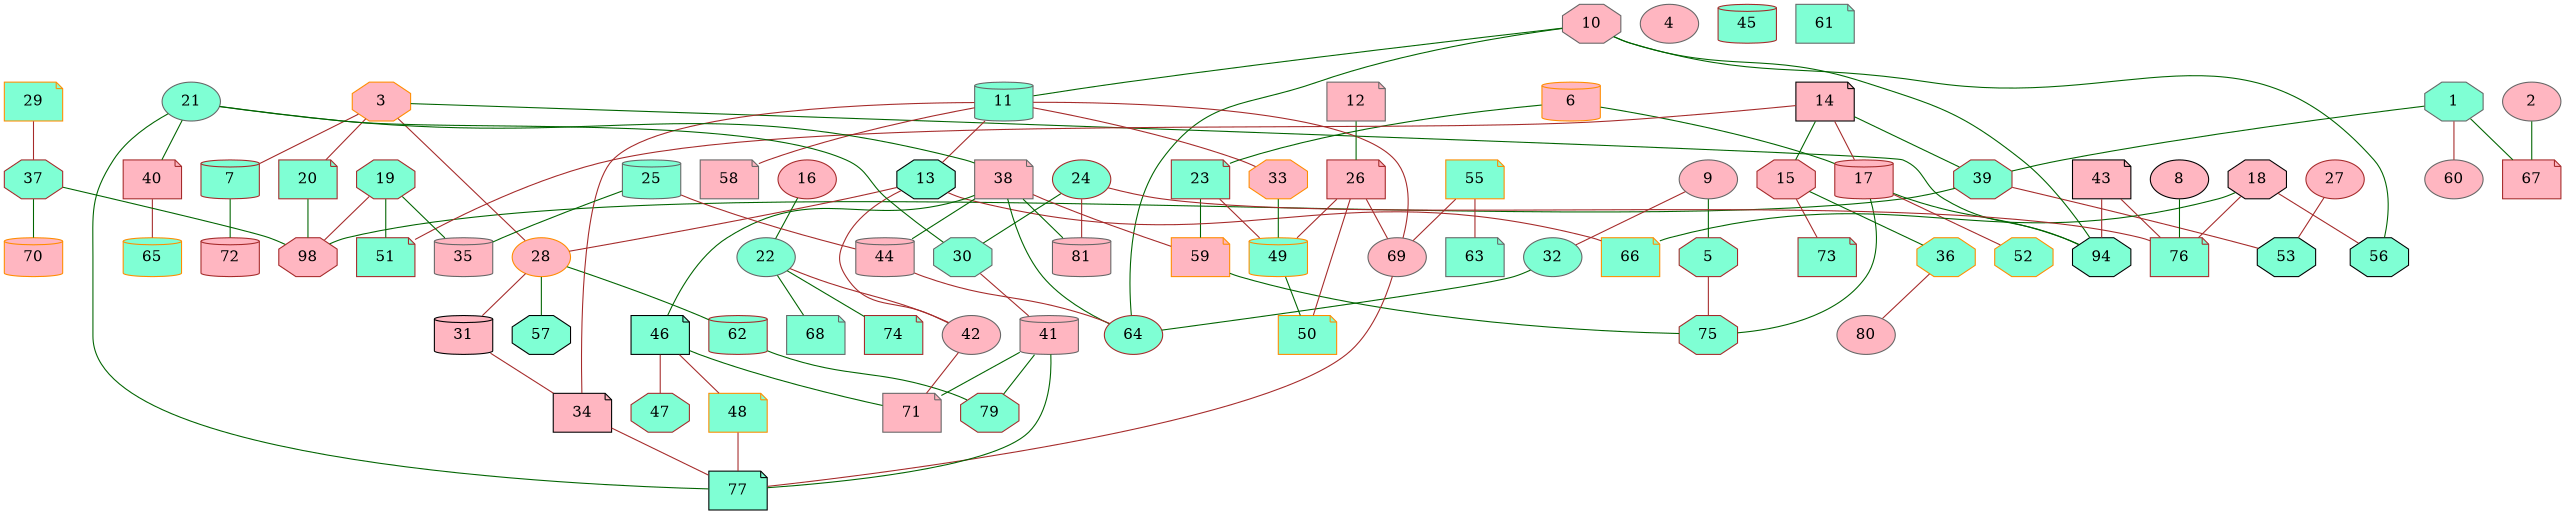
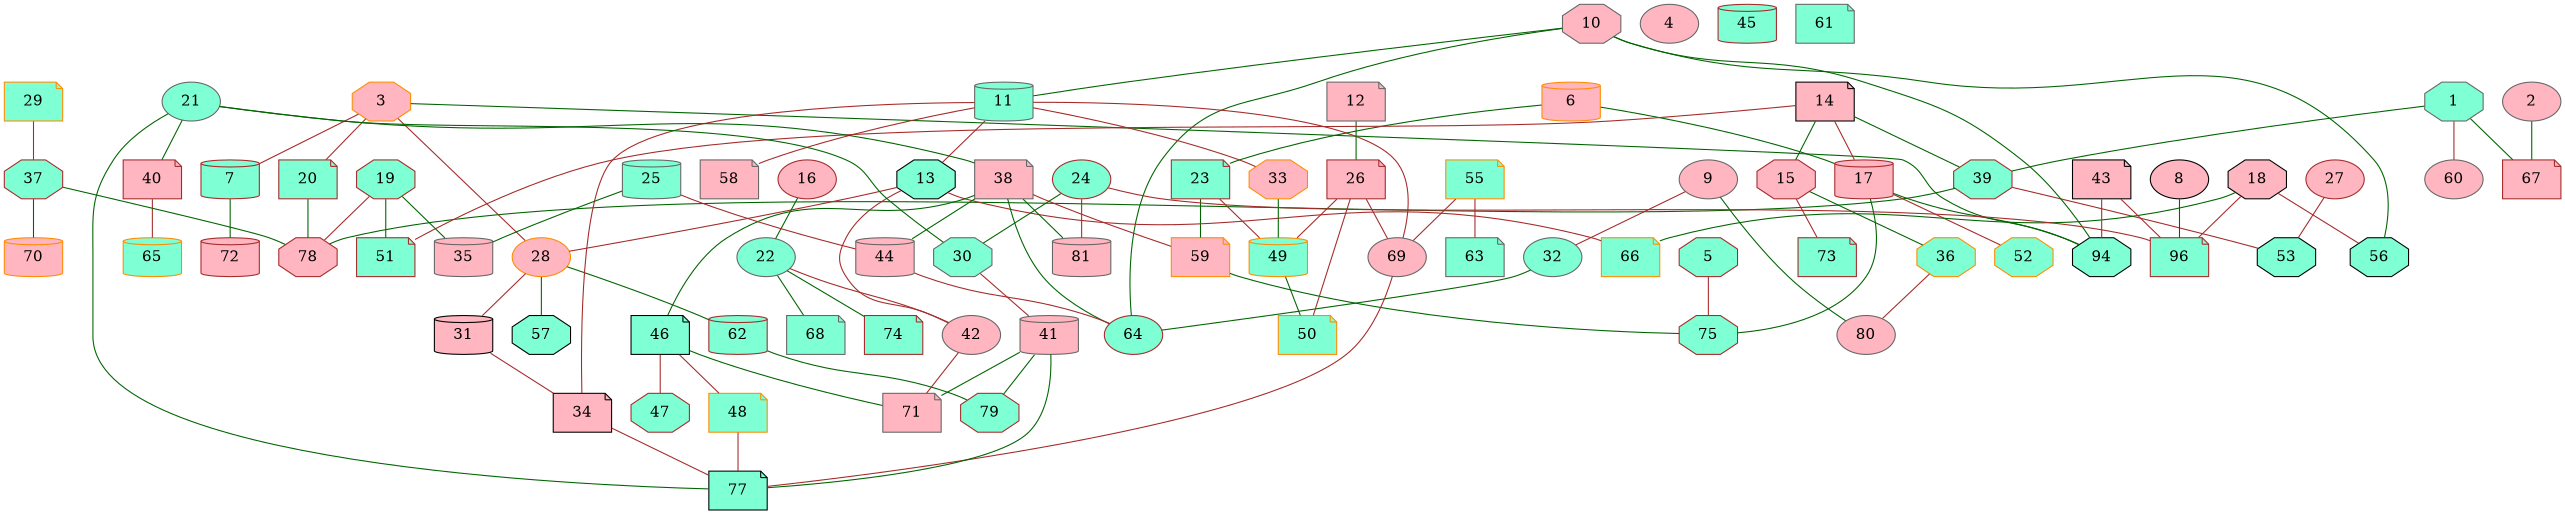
edge "9" -- "5": now "9" -- "80"
node "98": label "98" -> "78"
node "76": label "76" -> "96"
